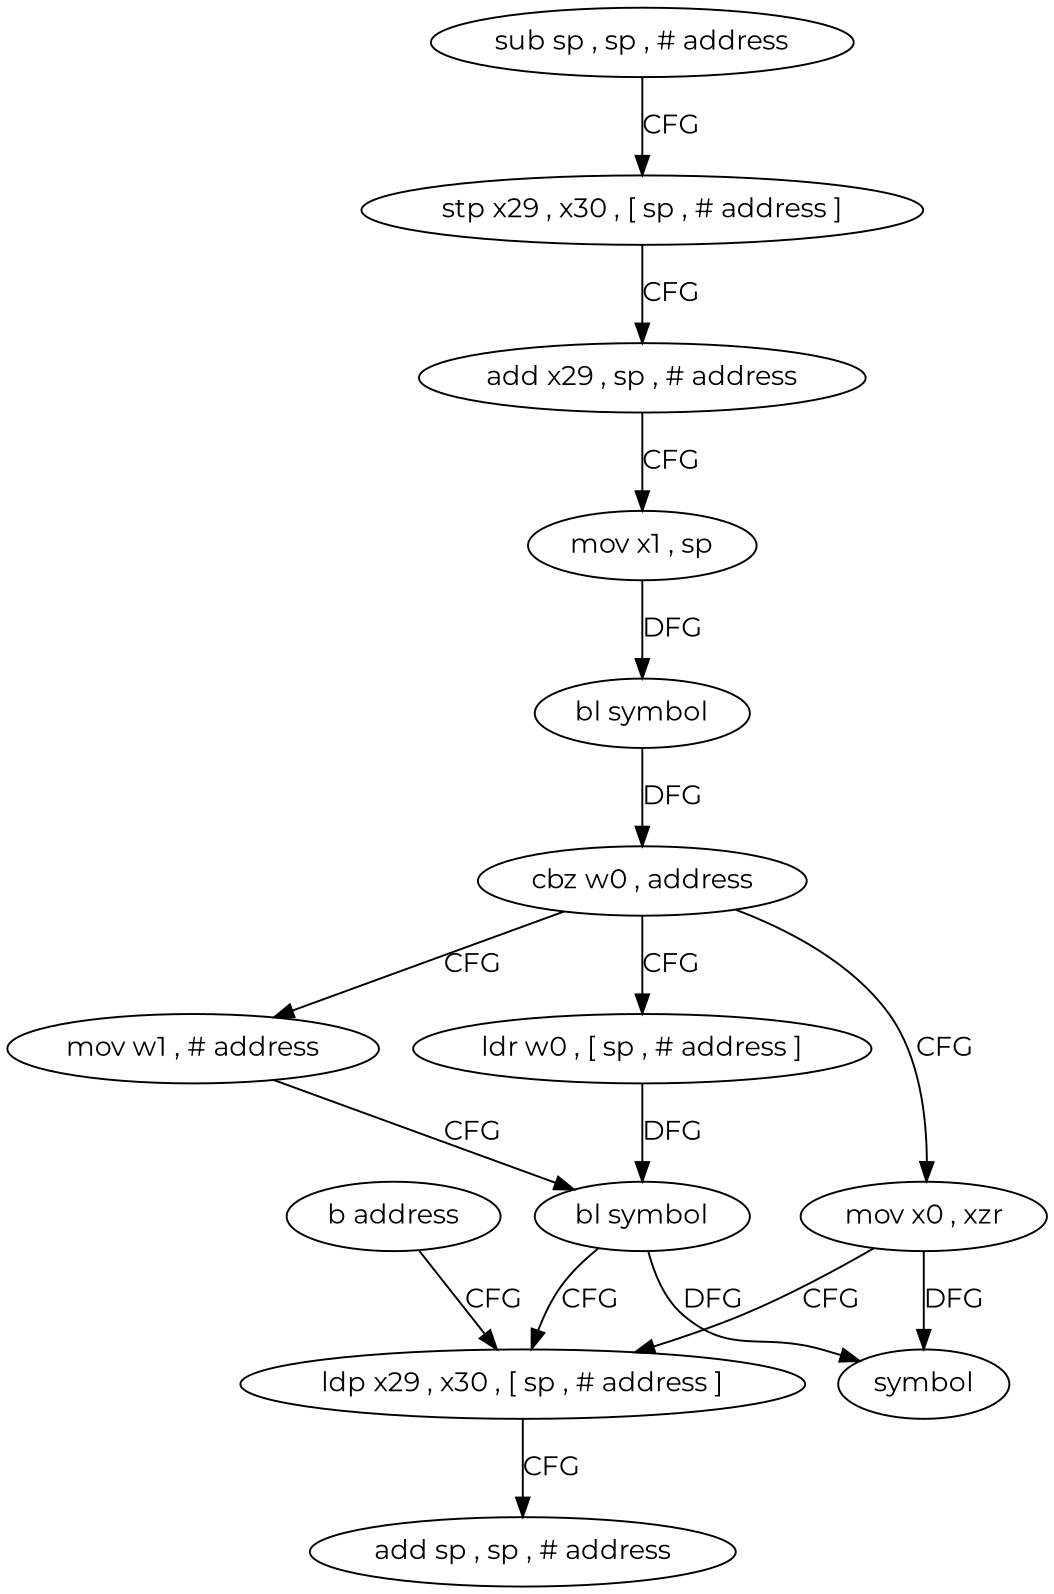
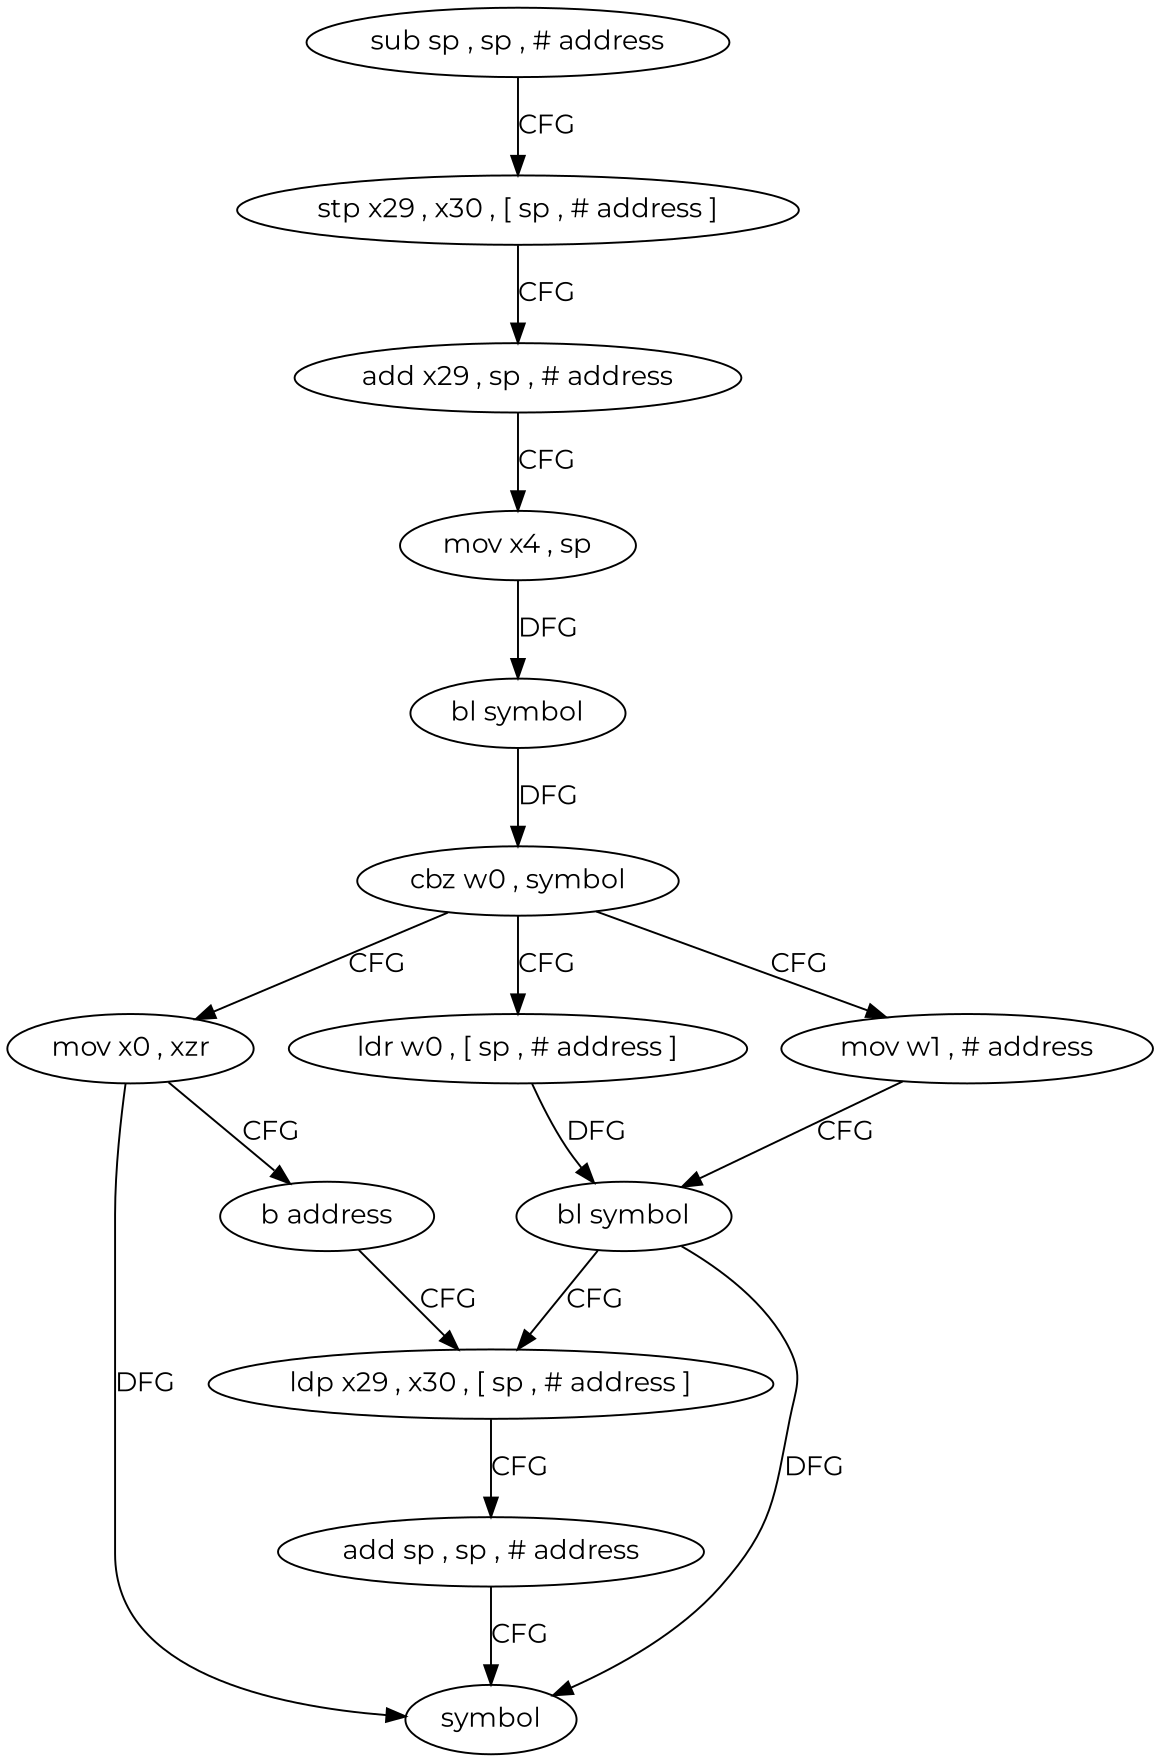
node "mov x1 , sp": label "mov x1 , sp" -> "mov x4 , sp"
node "cbz w0 , address": label "cbz w0 , address" -> "cbz w0 , symbol"
edge "mov x0 , xzr" -> "ldp x29 , x30 , [ sp , # address ]": now "mov x0 , xzr" -> "b address"
edge "add sp , sp , # address" -> "symbol": added, label "CFG"
